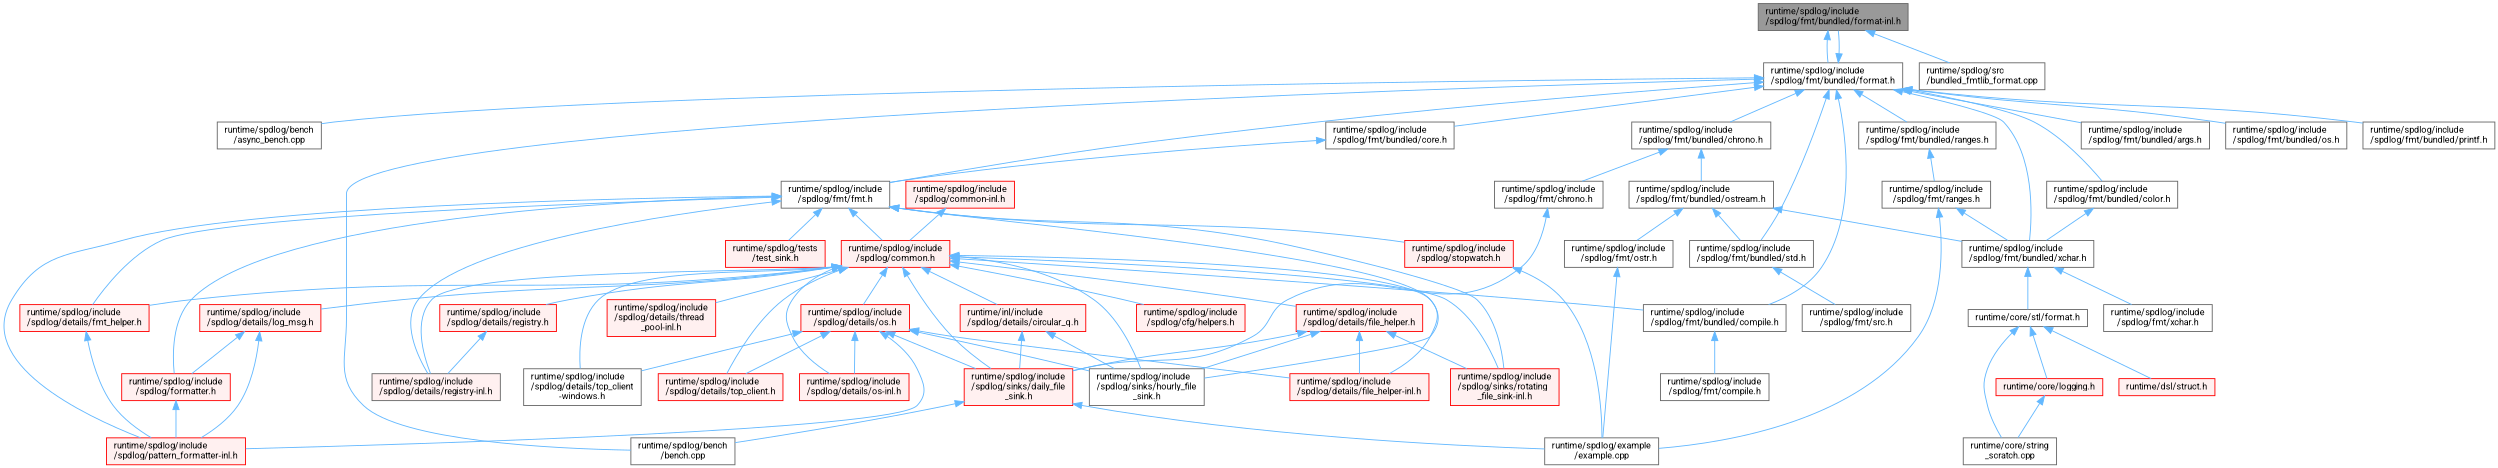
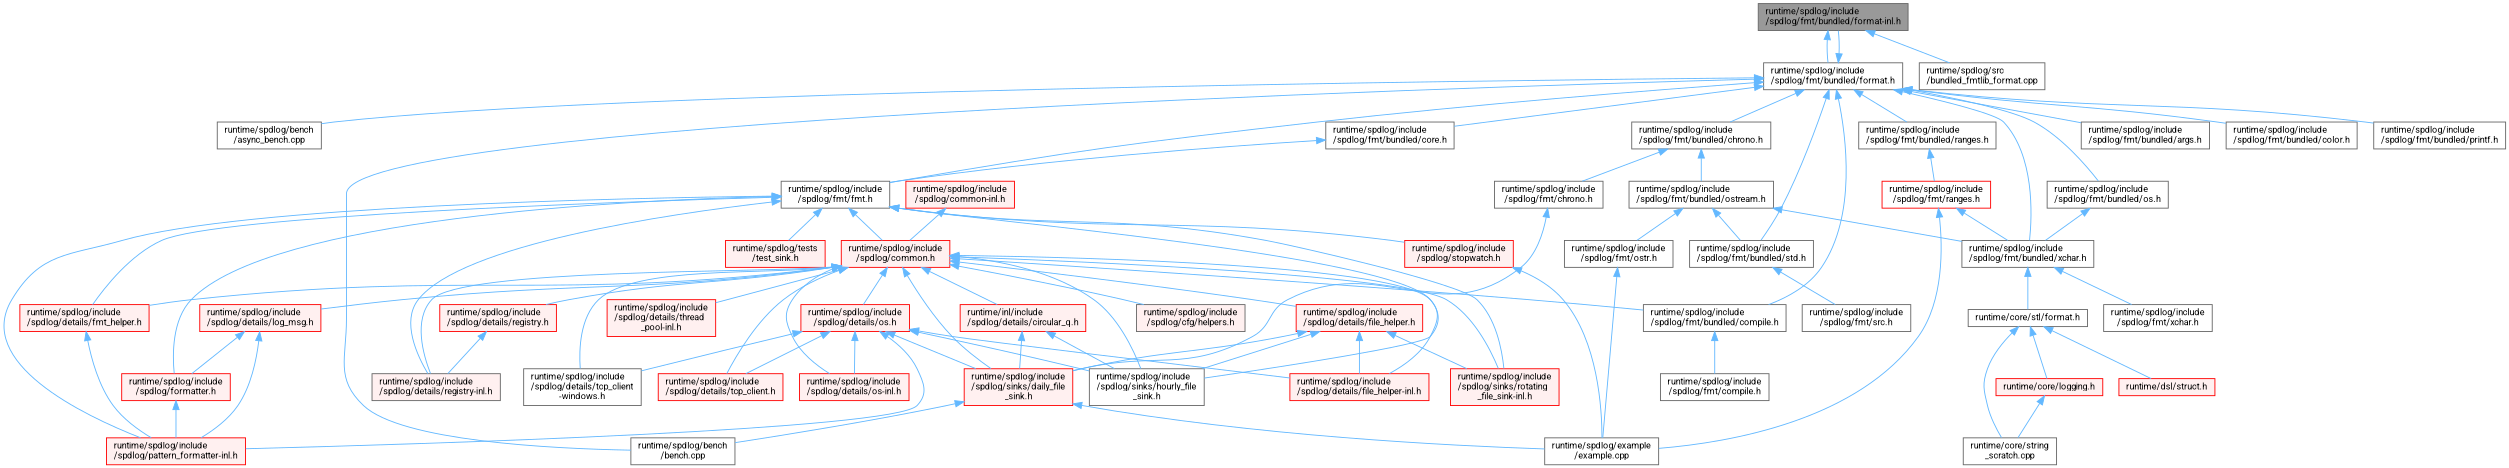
node "runtime/spdlog/include /spdlog/fmt/ranges.h": color grey40 -> red
edge "runtime/spdlog/include /spdlog/fmt/bundled/xchar.h" -> "runtime/spdlog/include /spdlog/fmt/bundled/color.h": now "runtime/spdlog/include /spdlog/fmt/bundled/xchar.h" -> "runtime/spdlog/include /spdlog/fmt/bundled/os.h"
node "runtime/spdlog/include /spdlog/cfg/helpers.h": color red -> grey40
